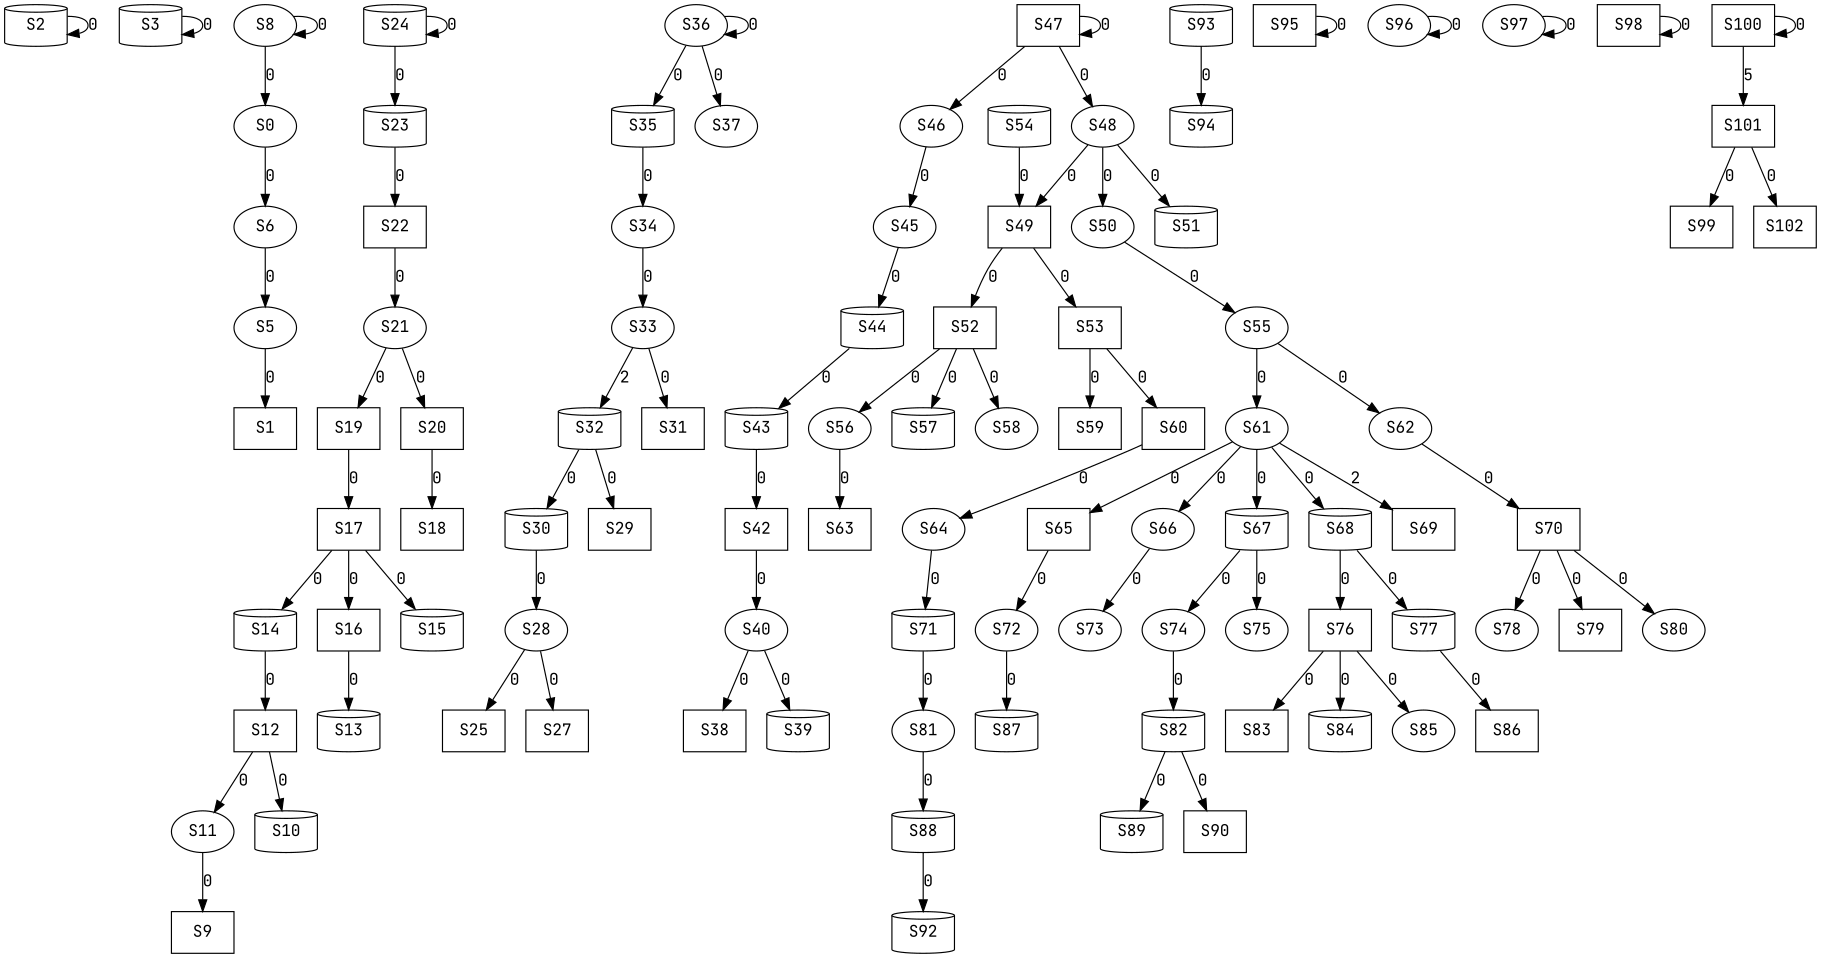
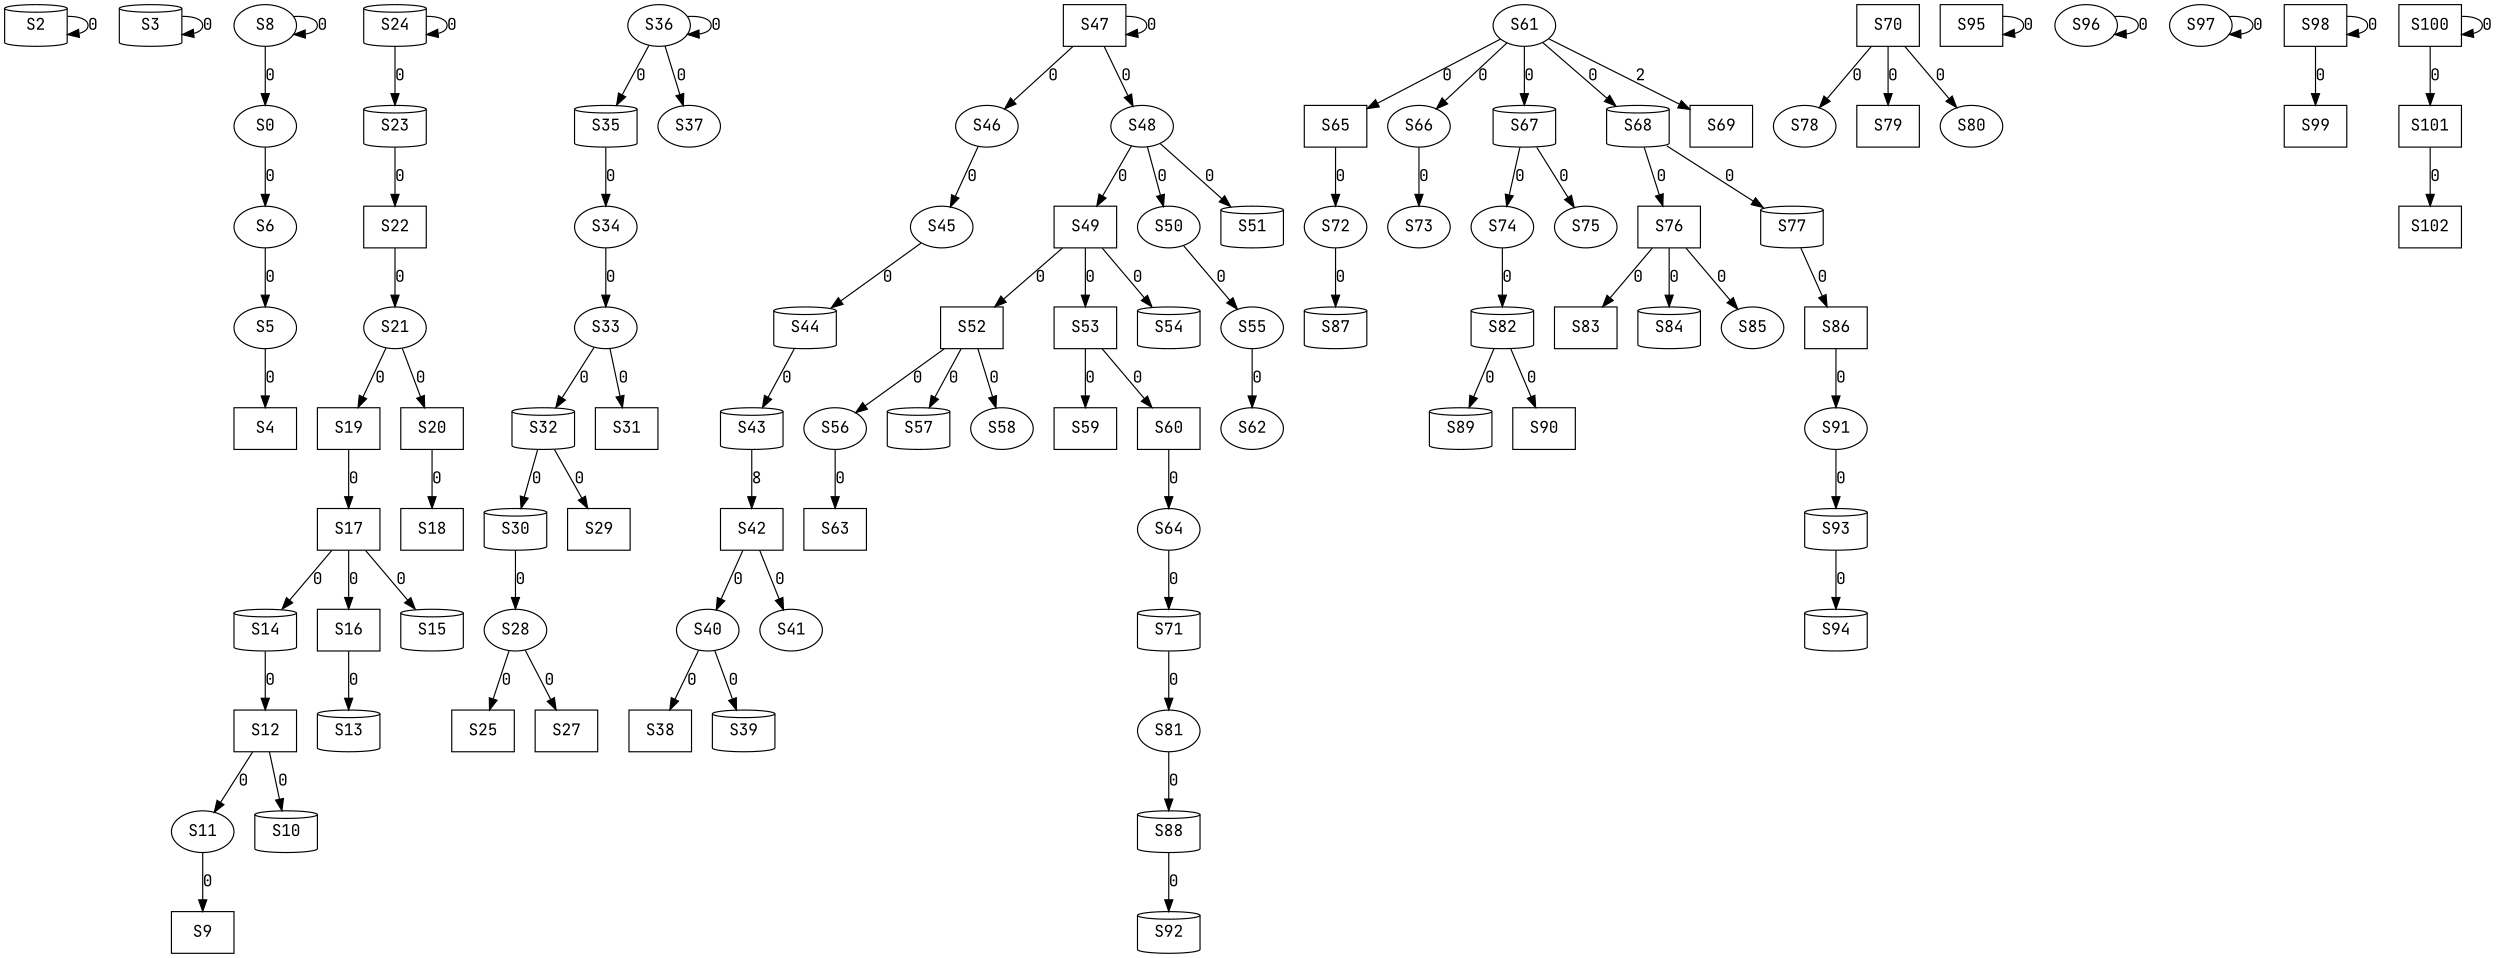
edge "S100" -> "S101": label "5" -> "0"
edge "S54" -> "S49": reversed
edge "S101" -> "S99": now "S98" -> "S99"
edge "S55" -> "S61": removed, label "0"
edge "S33" -> "S32": label "2" -> "0"
node "S1": label "S1" -> "S4"
node "S91": added
edge "S62" -> "S70": removed, label "0"
edge "S43" -> "S42": label "0" -> "8"
node "S41": added
